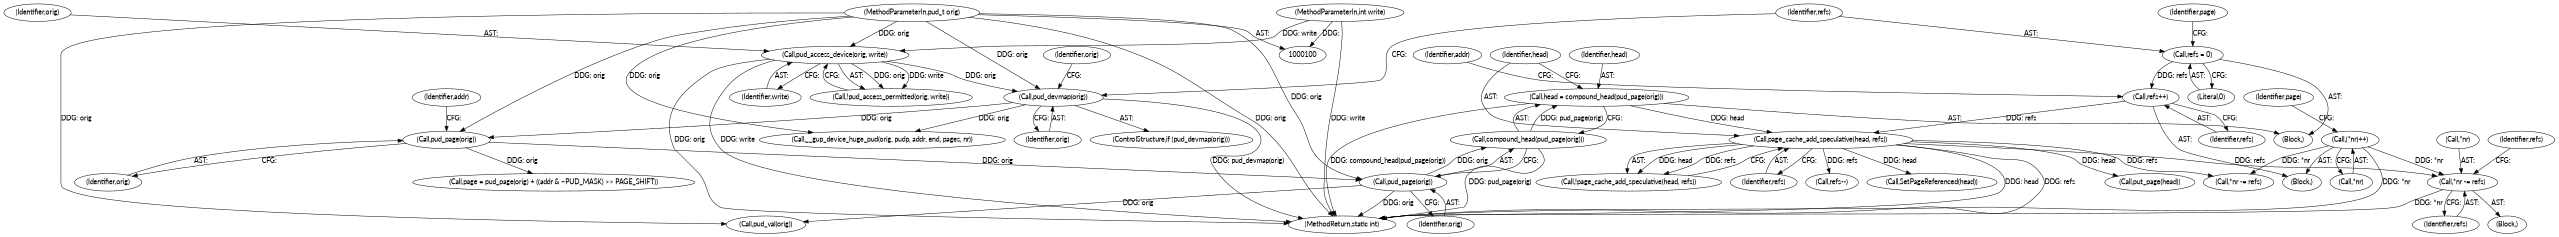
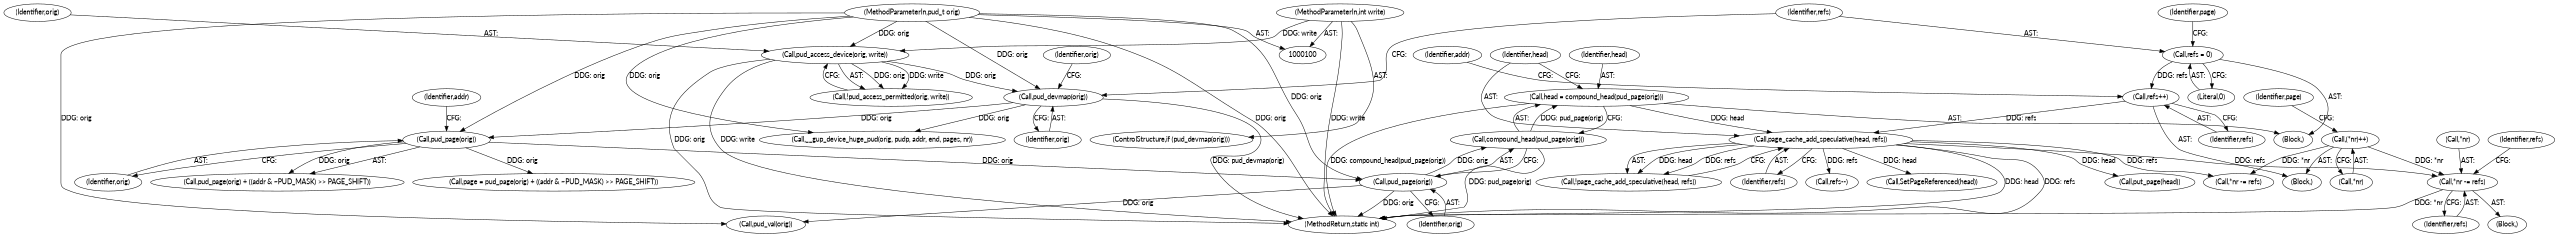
edge "(MethodParameterIn,int write)" -> "1000100": label "DDG: " -> "AST: "
node "(Identifier,write)": removed
edge "(Call,pud_devmap(orig))" -> "(ControlStructure,if (pud_devmap(orig)))": now "(MethodParameterIn,int write)" -> "(ControlStructure,if (pud_devmap(orig)))"
node "(Call,pud_page(orig) + ((addr & ~PUD_MASK) >> PAGE_SHIFT))": added
edge "(Call,(*nr)++)" -> "(MethodReturn,static int)": removed, label "DDG: *nr"
